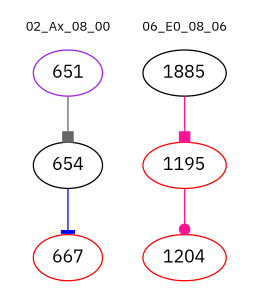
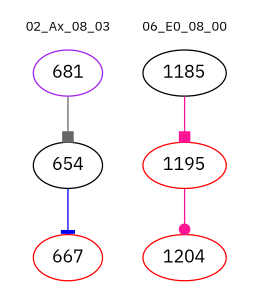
cluster "02_Ax_08_00": label "02_Ax_08_00" -> "02_Ax_08_03"
cluster "06_E0_08_06": label "06_E0_08_06" -> "06_E0_08_00"
node "651": label "651" -> "681"
node "1885": label "1885" -> "1185"
